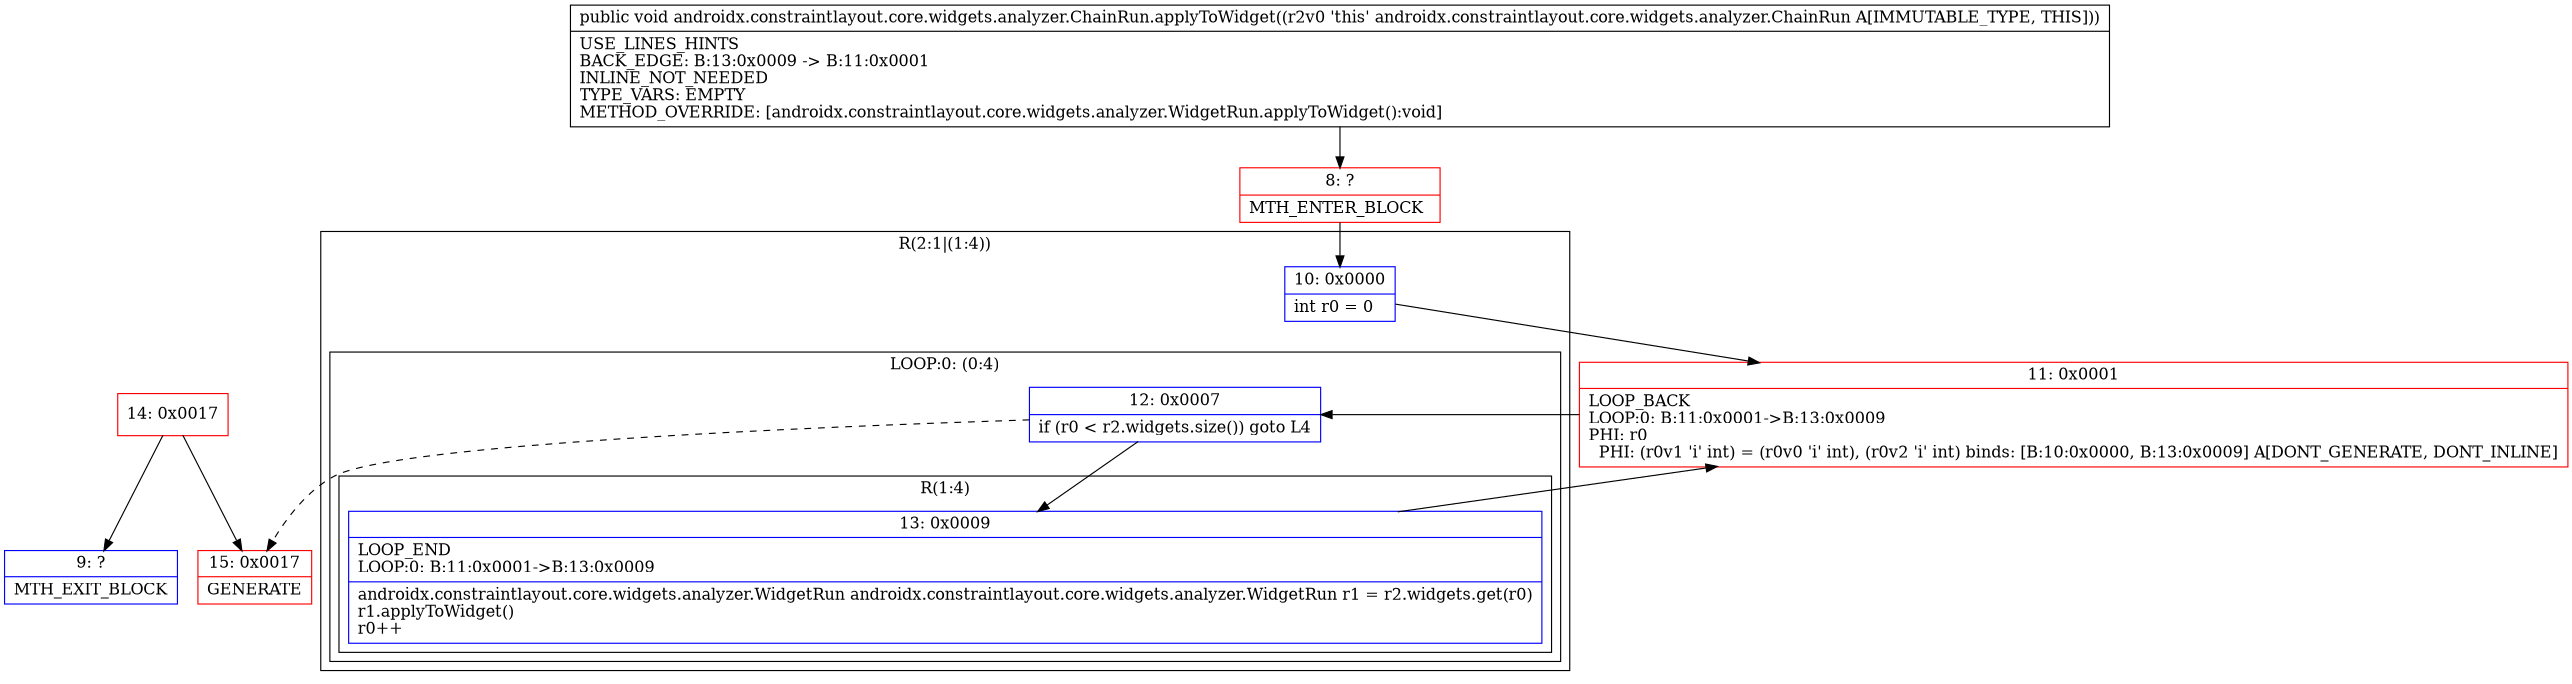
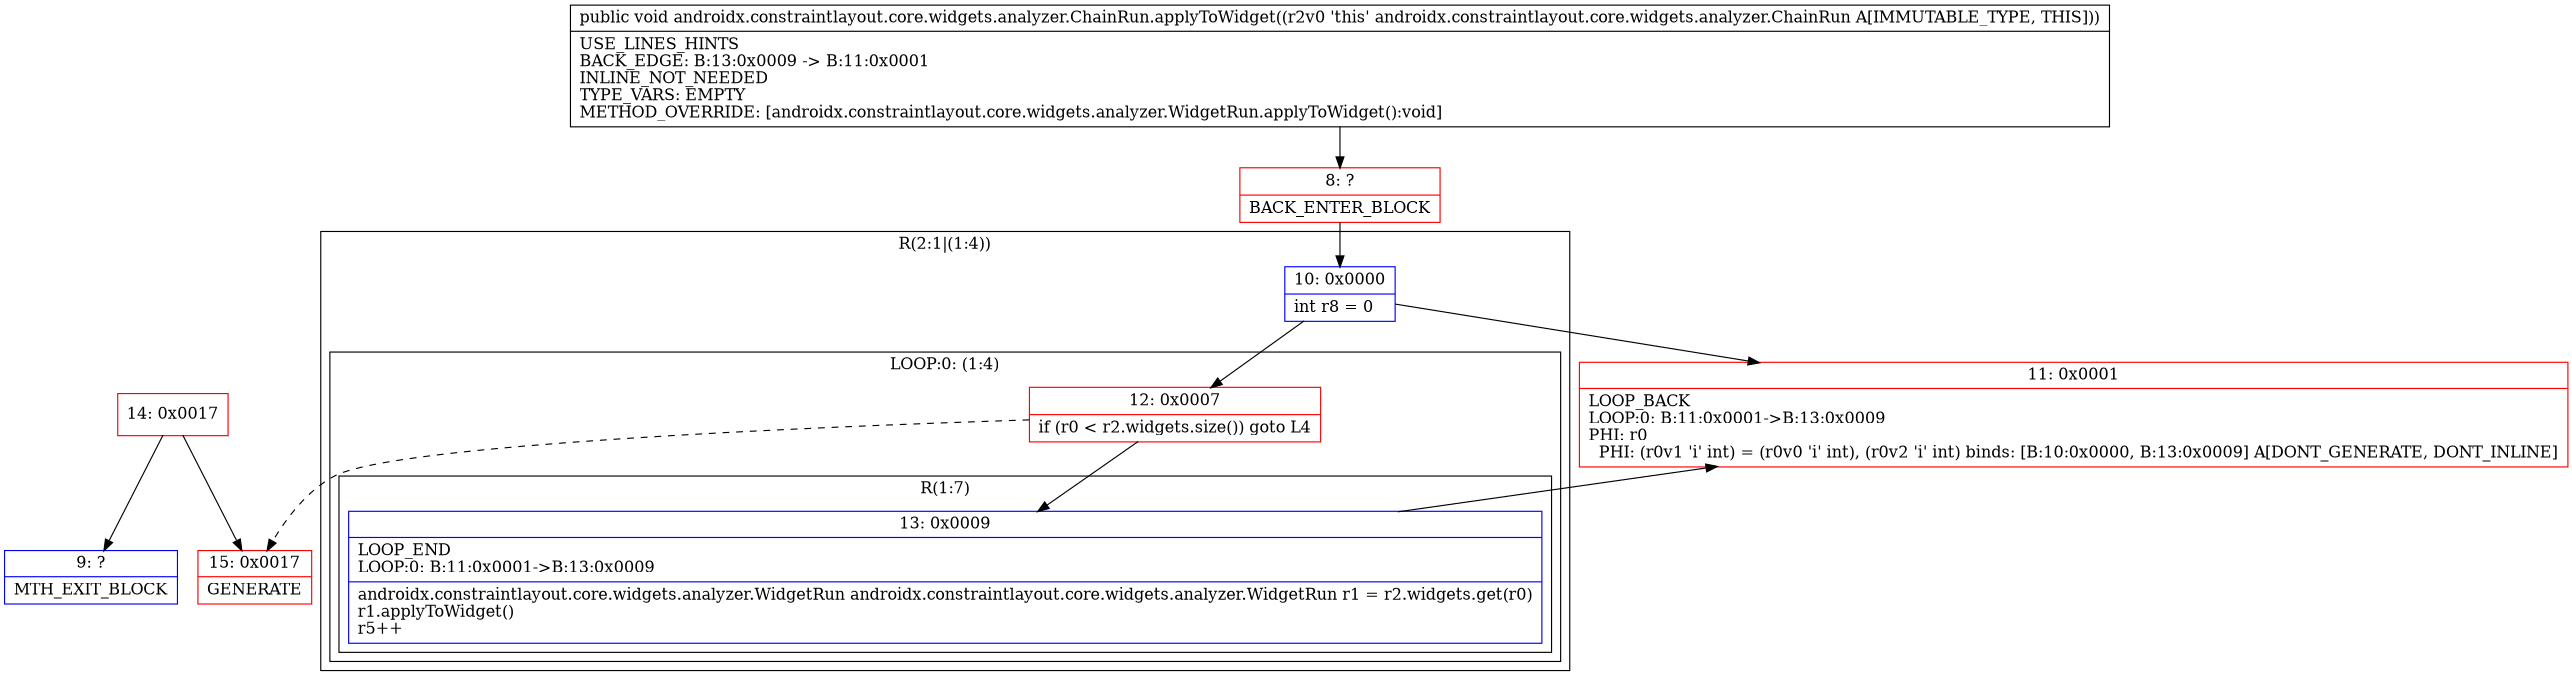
node "8: ?": text "MTH_ENTER_BLOCK" -> "BACK_ENTER_BLOCK"
node "10: 0x0000": text "int r0 = 0" -> "int r8 = 0"
cluster "LOOP:0: (0:4)": label "LOOP:0: (0:4)" -> "LOOP:0: (1:4)"
node "12: 0x0007": color blue -> red
edge "11: 0x0001" -> "12: 0x0007": now "10: 0x0000" -> "12: 0x0007"
cluster "R(1:4)": label "R(1:4)" -> "R(1:7)"
node "13: 0x0009": text "r0++" -> "r5++"
